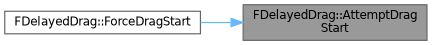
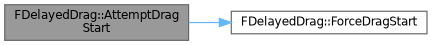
edge "FDelayedDrag::ForceDragStart" -> "FDelayedDrag::AttemptDrag Start": reversed
